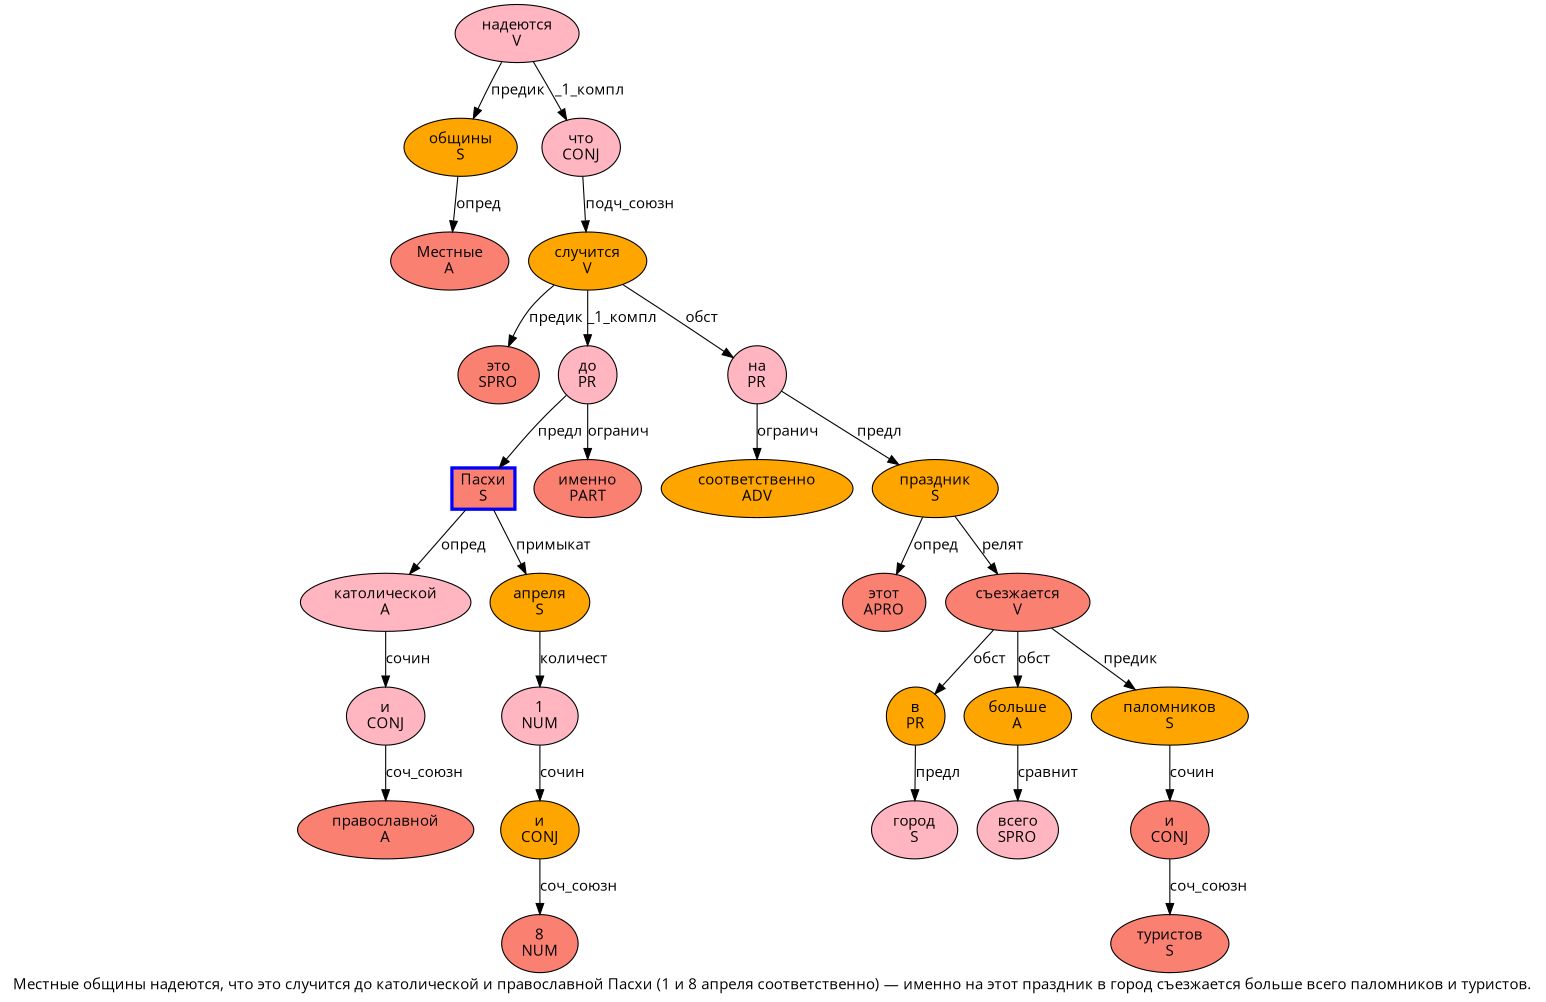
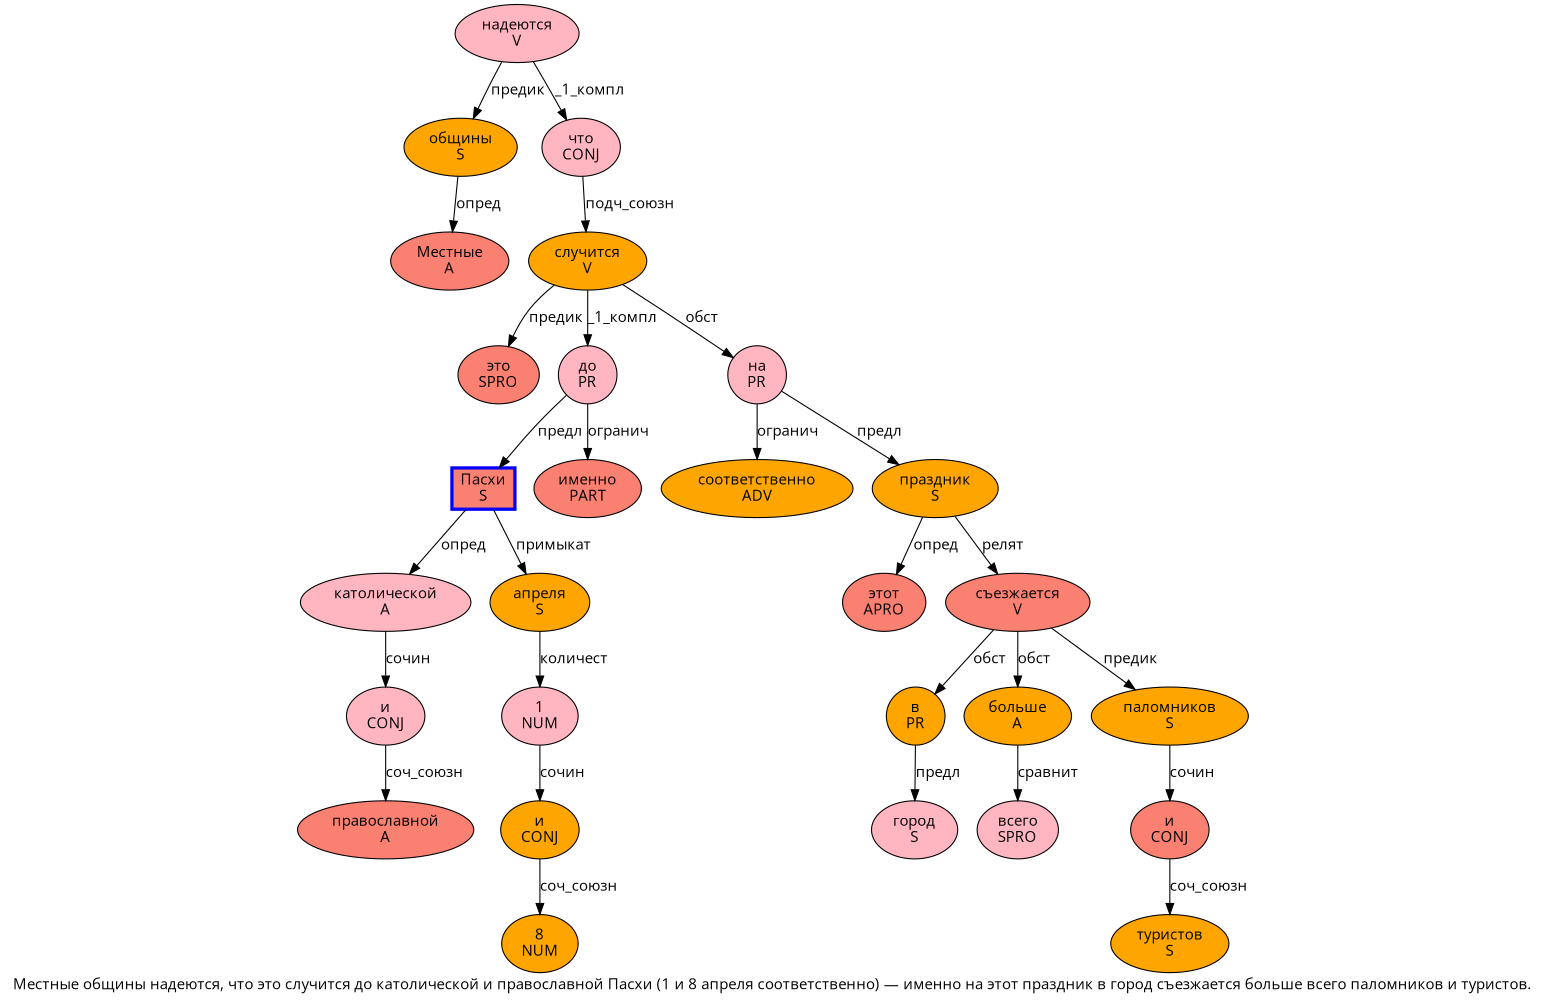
node "8 NUM": fillcolor salmon -> orange
node "туристов S": fillcolor salmon -> orange
